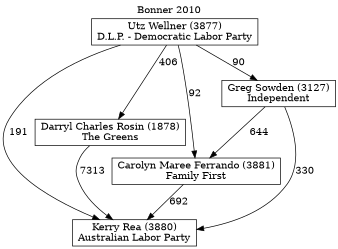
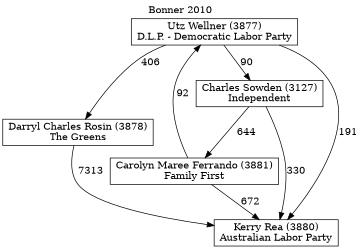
node "Greg Sowden (3127) Independent": label "Greg Sowden (3127) Independent" -> "Charles Sowden (3127) Independent"
edge "Utz Wellner (3877) D.L.P. - Democratic Labor Party" -> "Carolyn Maree Ferrando (3881) Family First": reversed
node "Darryl Charles Rosin (1878) The Greens": label "Darryl Charles Rosin (1878) The Greens" -> "Darryl Charles Rosin (3878) The Greens"
edge "Carolyn Maree Ferrando (3881) Family First" -> "Kerry Rea (3880) Australian Labor Party": label "692" -> "672"
